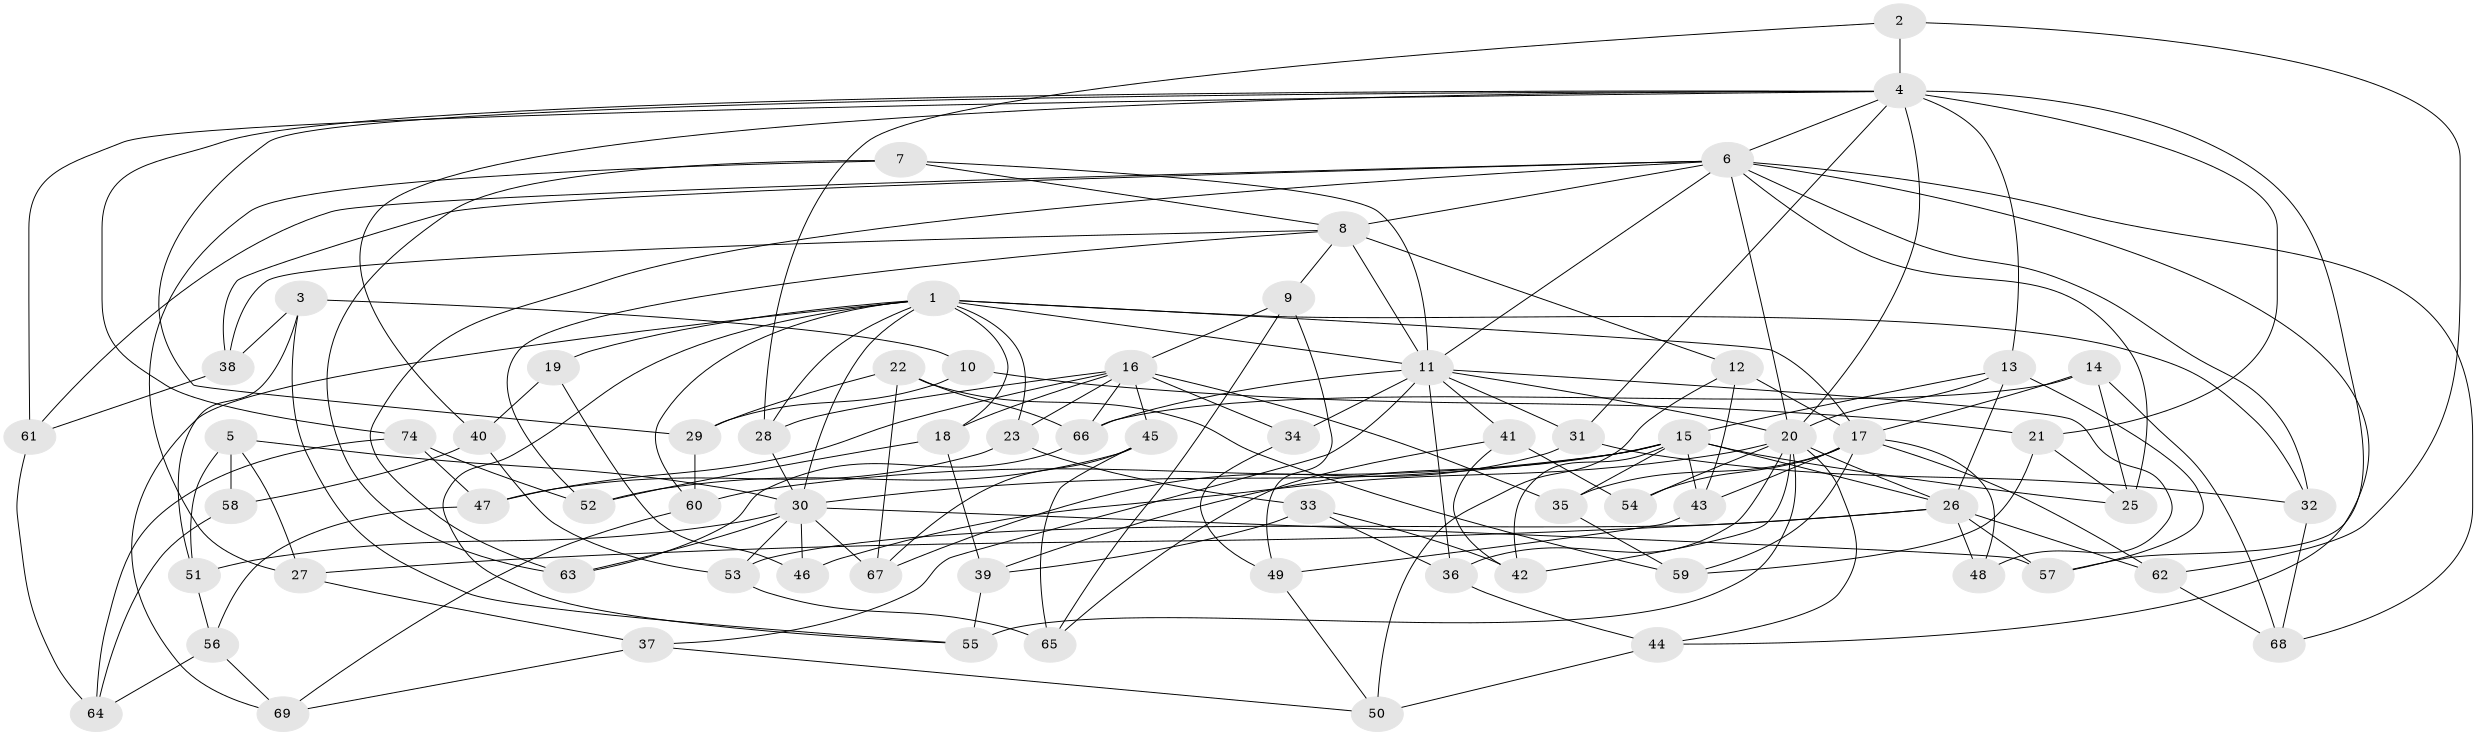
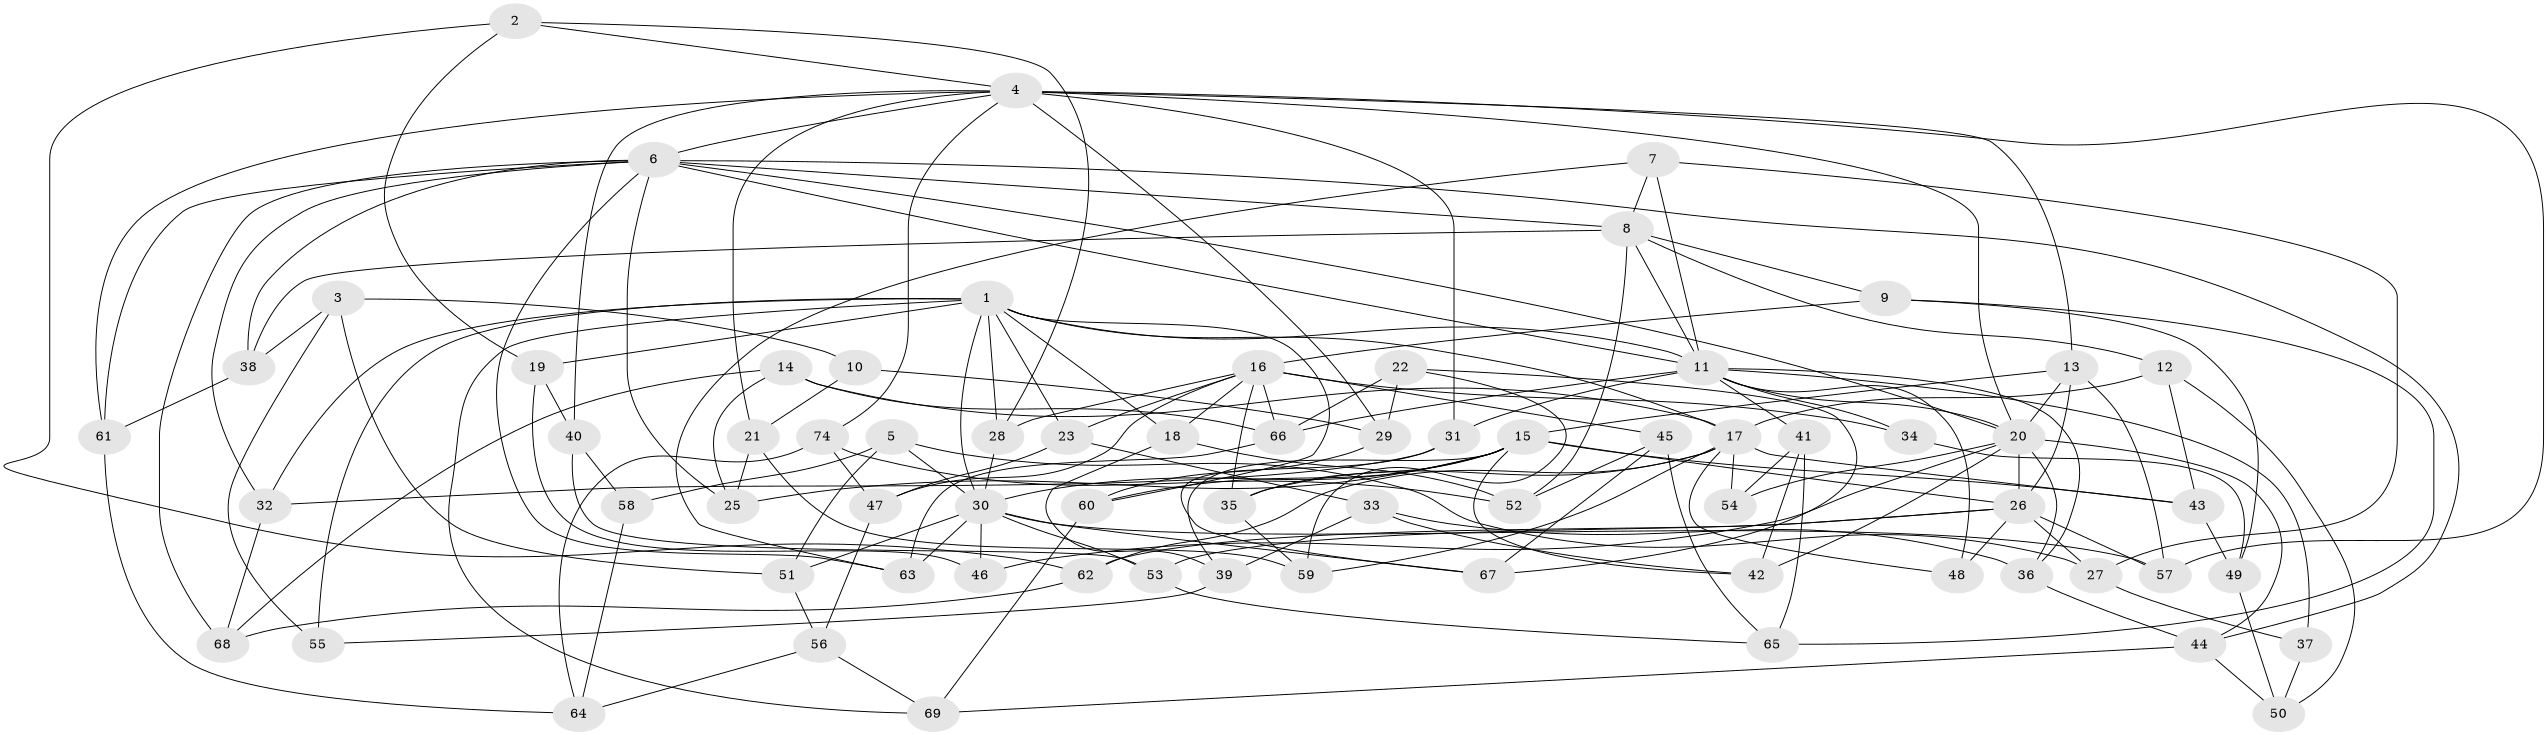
edge "2" -- "19": added
edge "20" -- "55": removed
edge "37" -- "69": now "44" -- "69"
